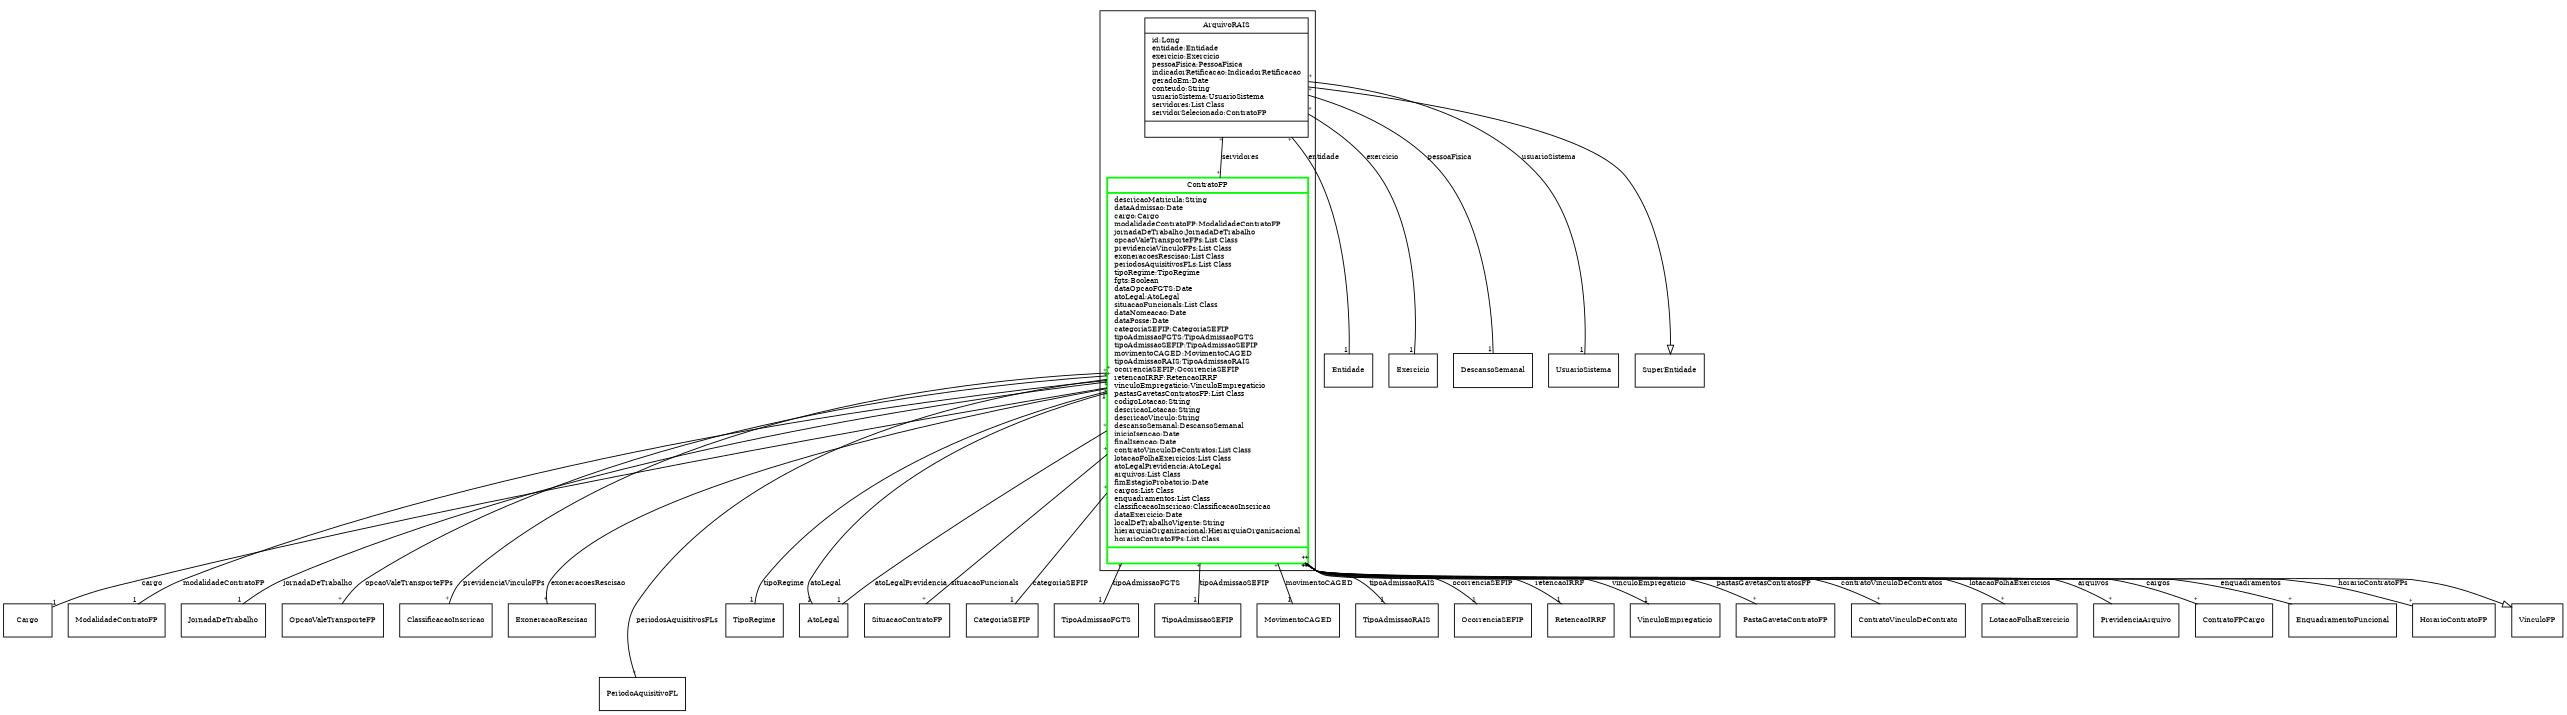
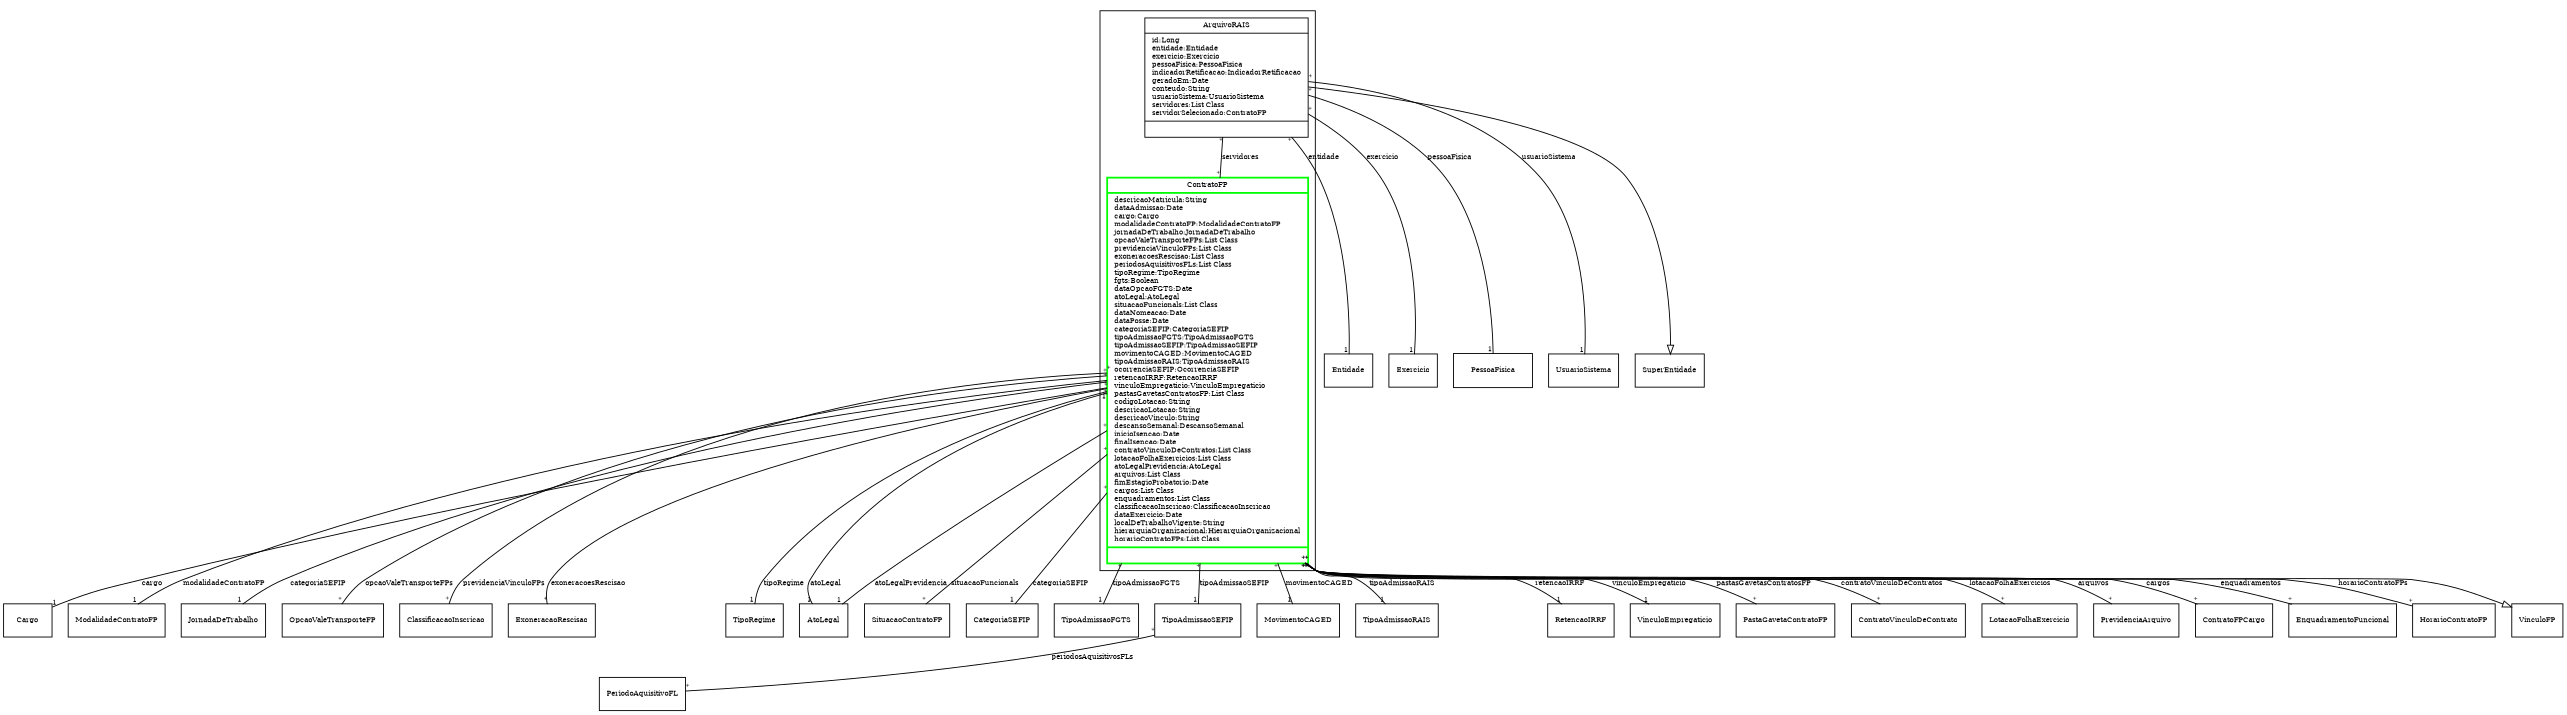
node "DescansoSemanal": label "DescansoSemanal" -> "PessoaFisica"
edge "ContratoFP" -- "PeriodoAquisitivoFL": now "TipoAdmissaoSEFIP" -- "PeriodoAquisitivoFL"
edge "ContratoFP" -- "JornadaDeTrabalho": label "jornadaDeTrabalho" -> "categoriaSEFIP"
node "OcorrenciaSEFIP": removed
